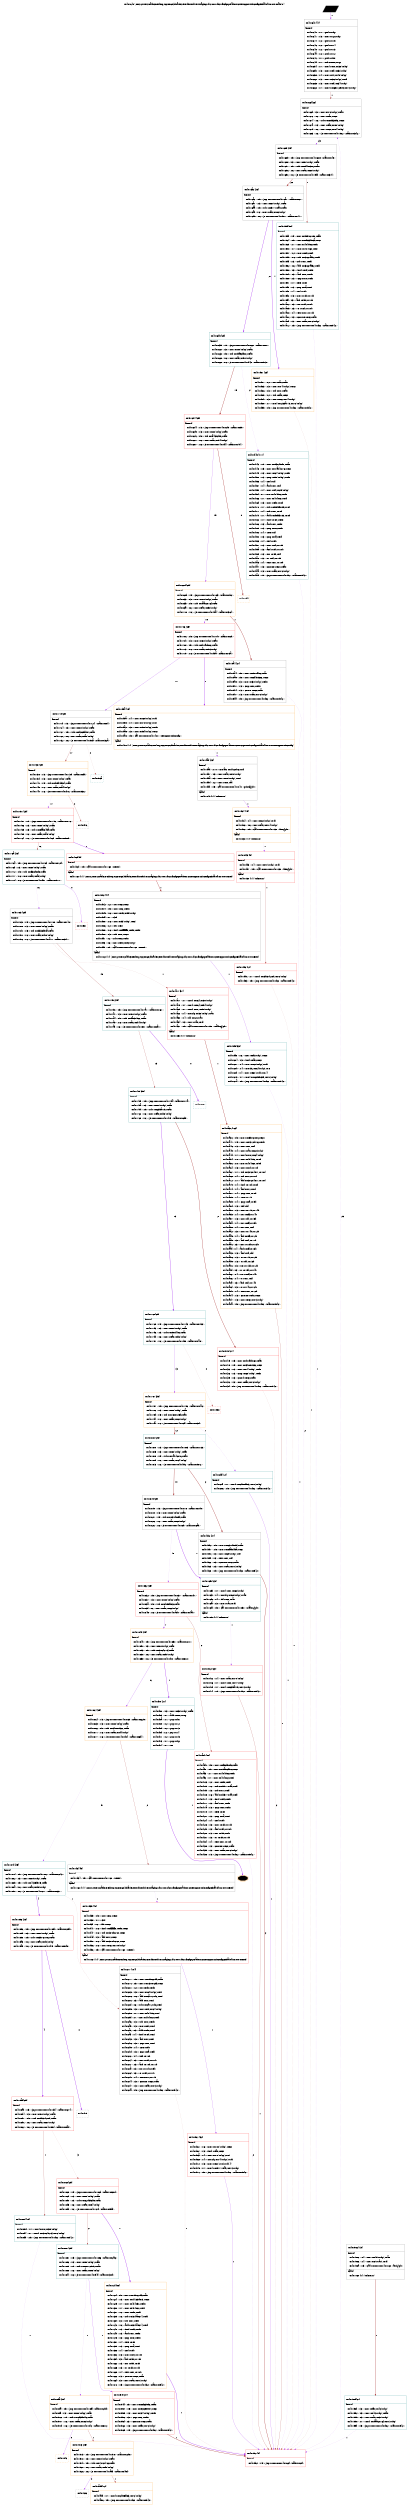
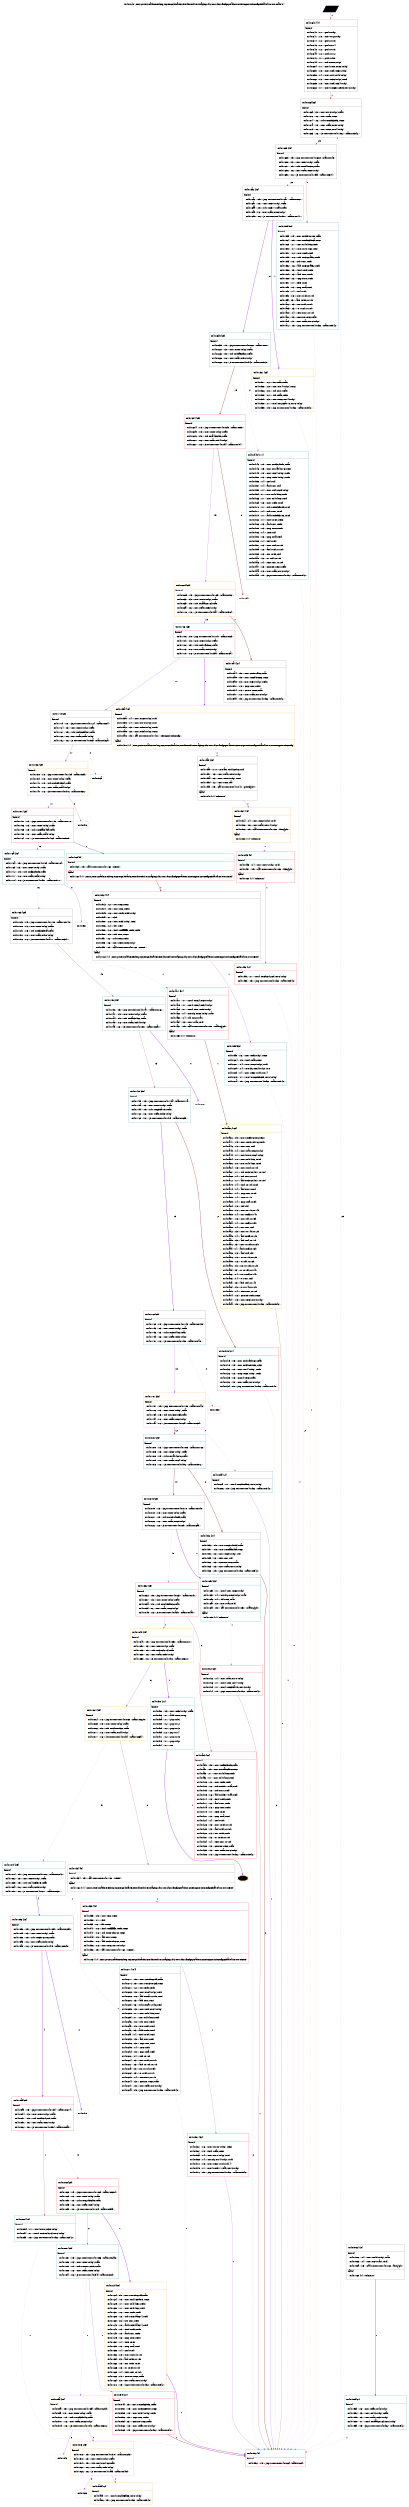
edge "0x401689 [25]" -> "0x4016a2 [25]": style bold -> dotted
